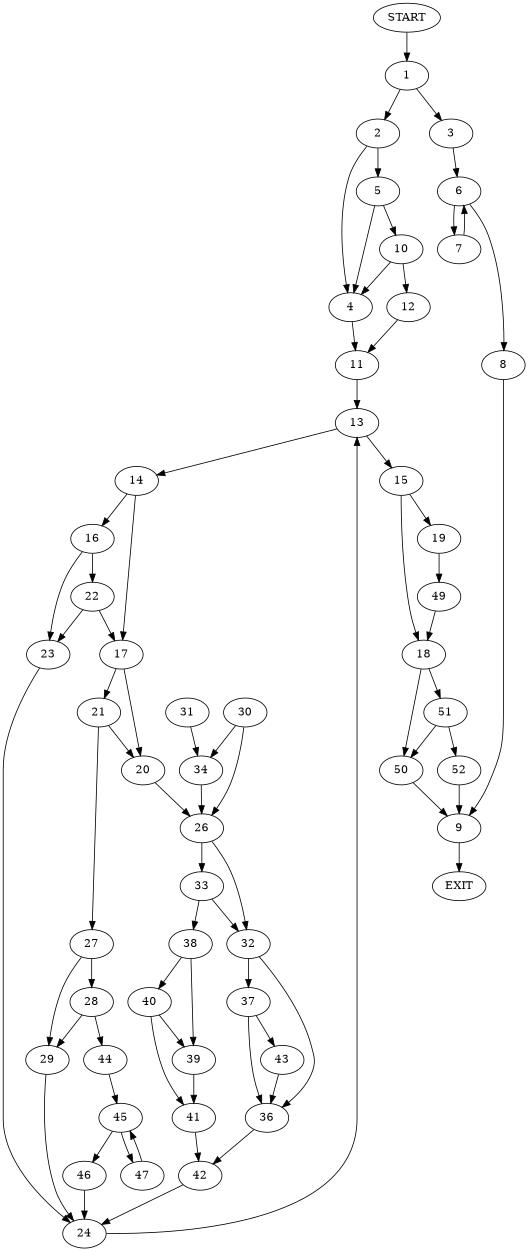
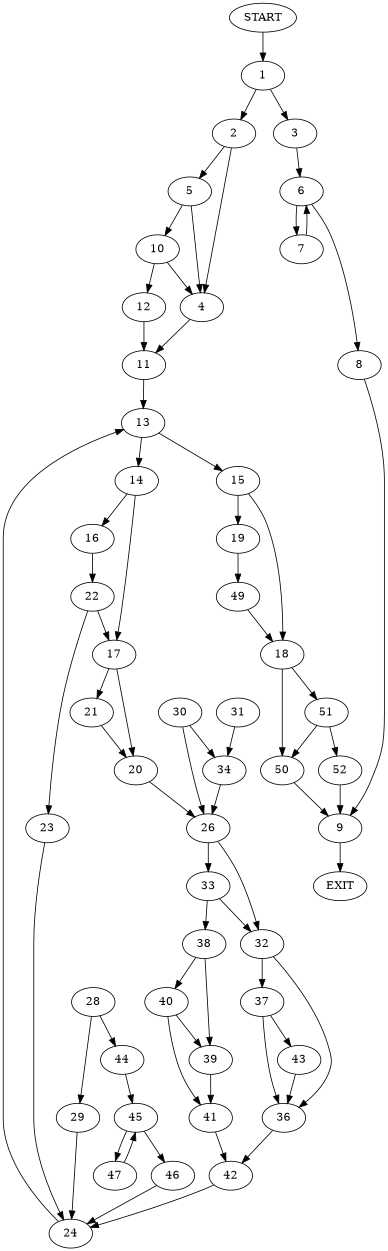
edge "16" -> "23": removed
node "27": removed
